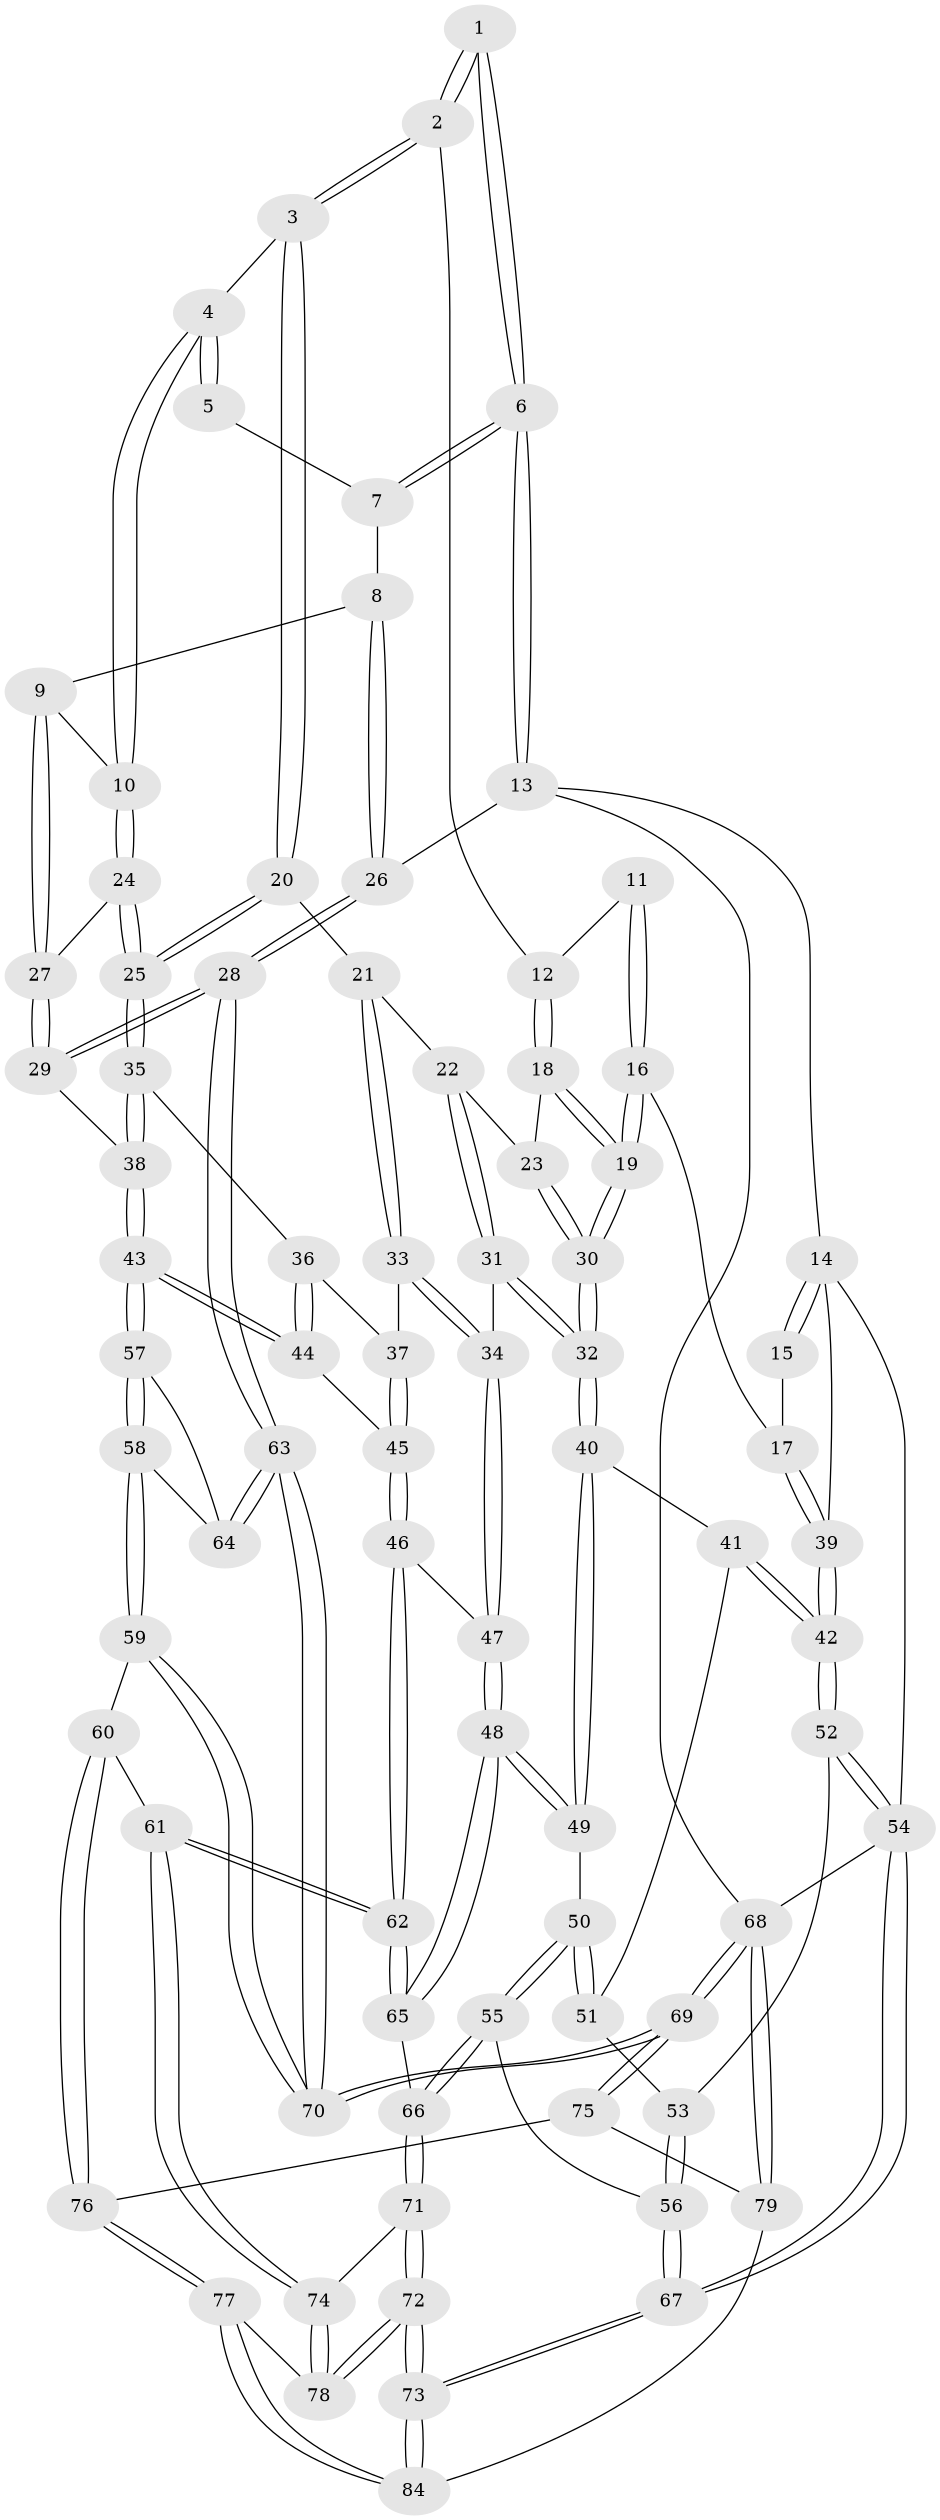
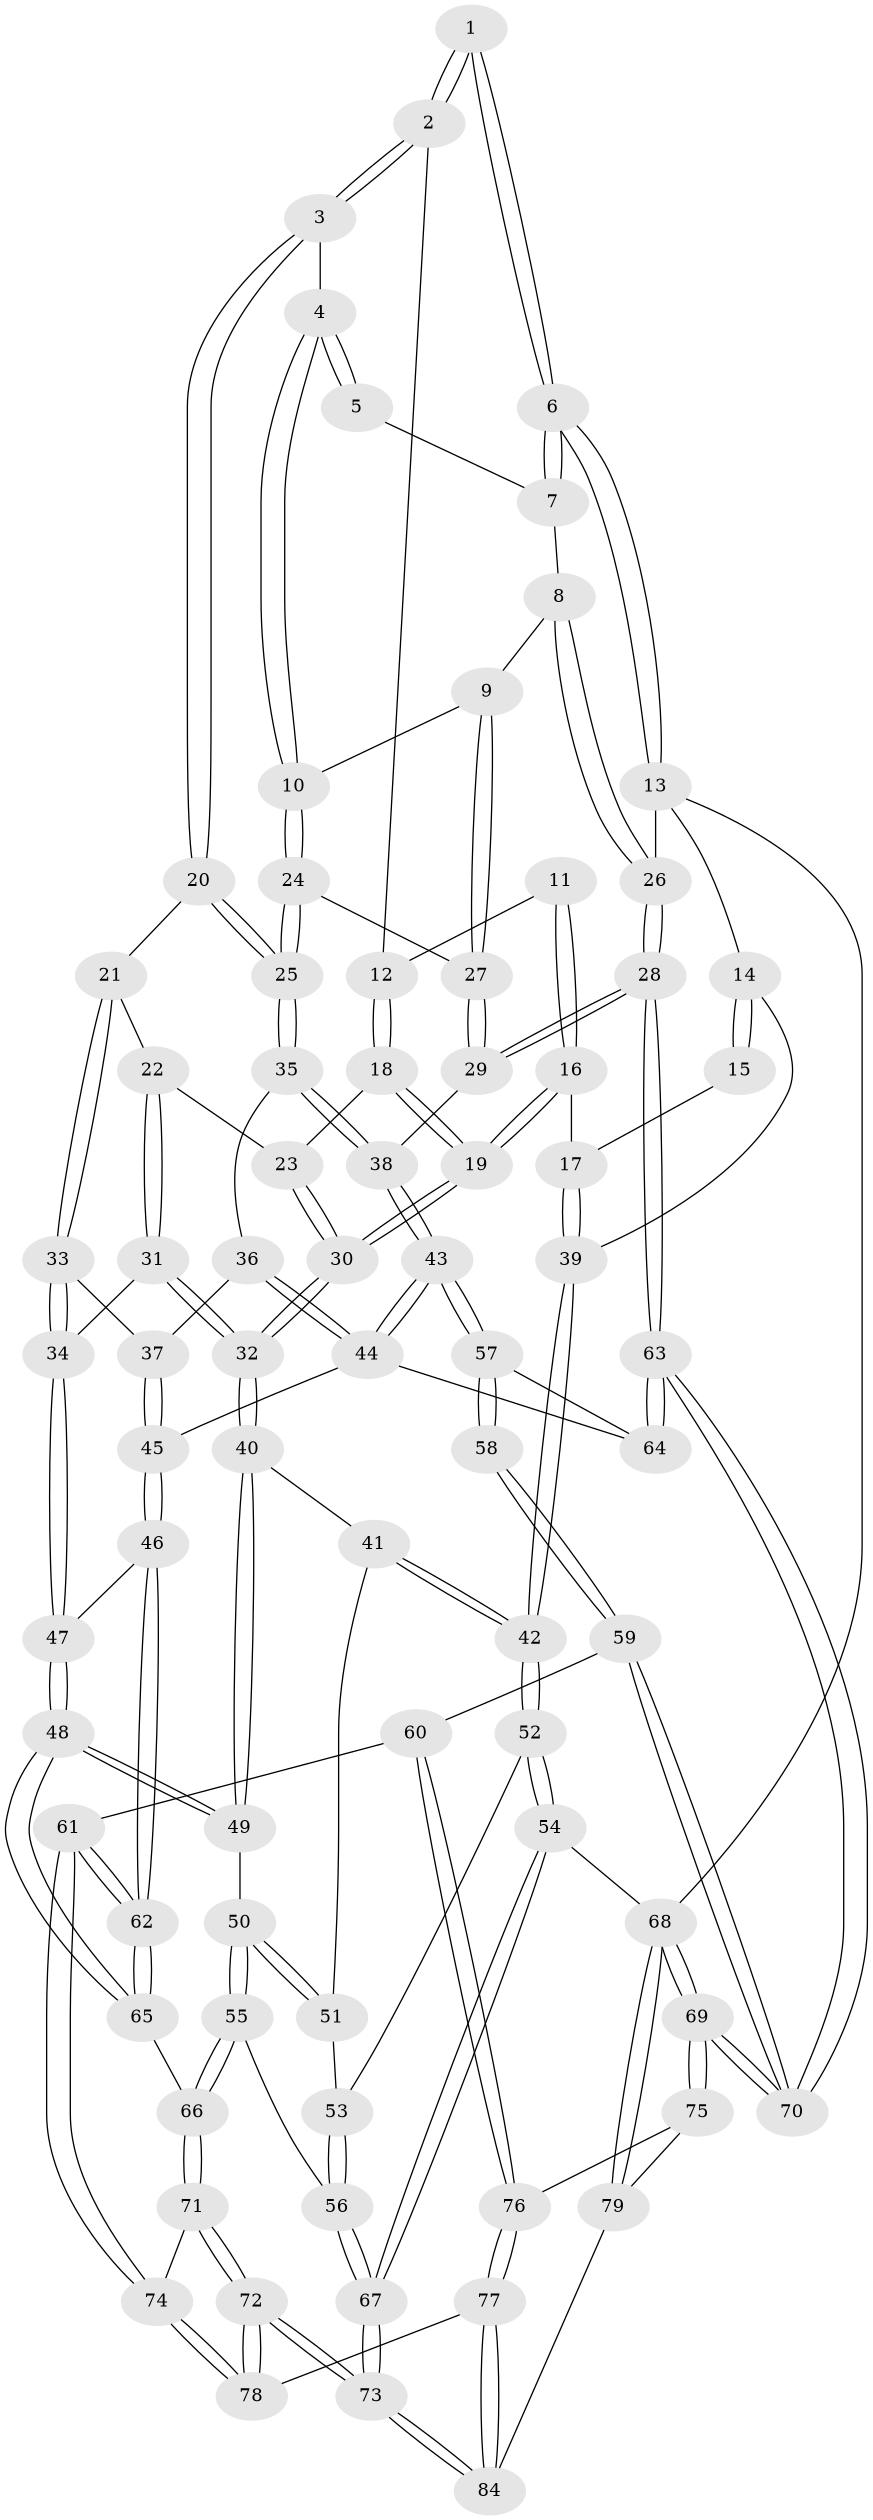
edge "58" -- "64": now "44" -- "64"
edge "14" -- "54": removed
